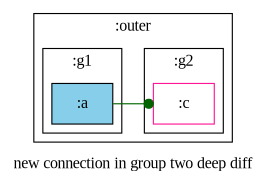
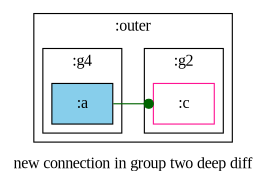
cluster ":g1": label ":g1" -> ":g4"
